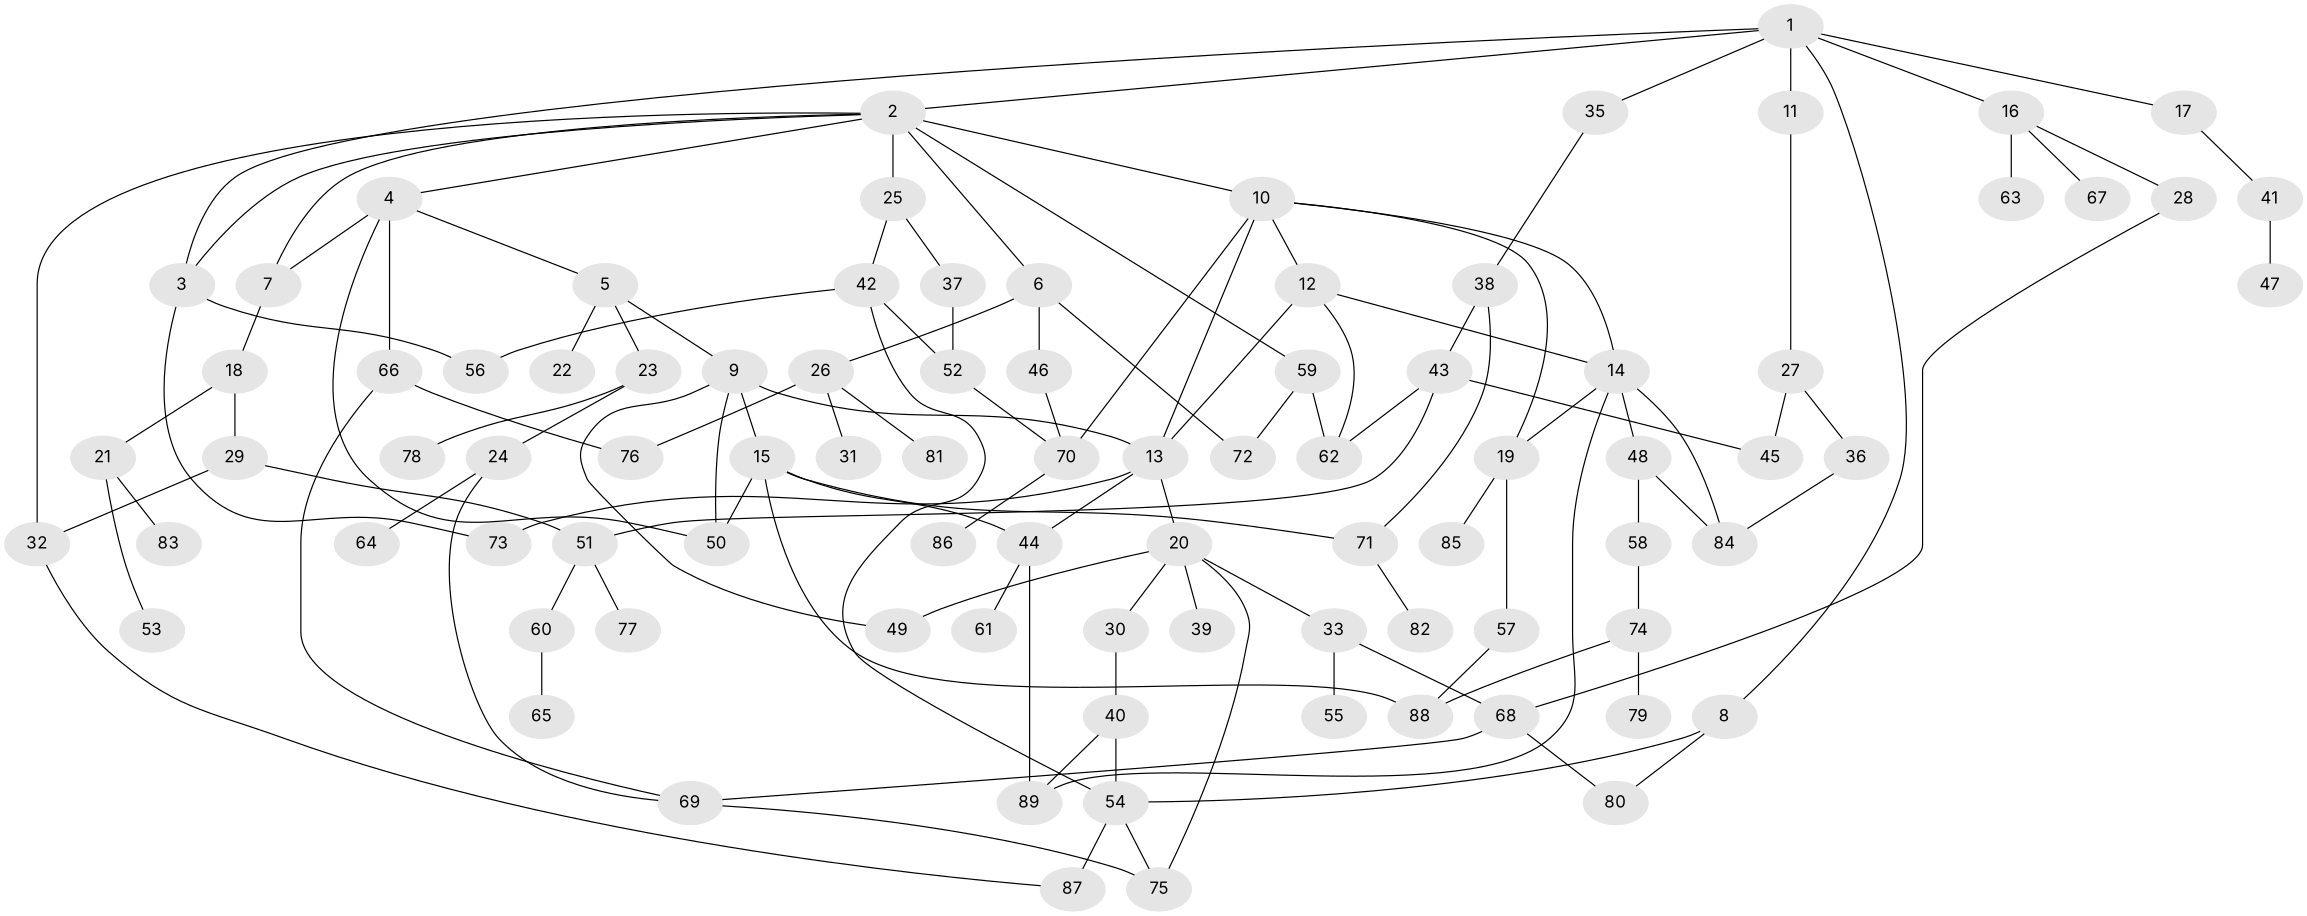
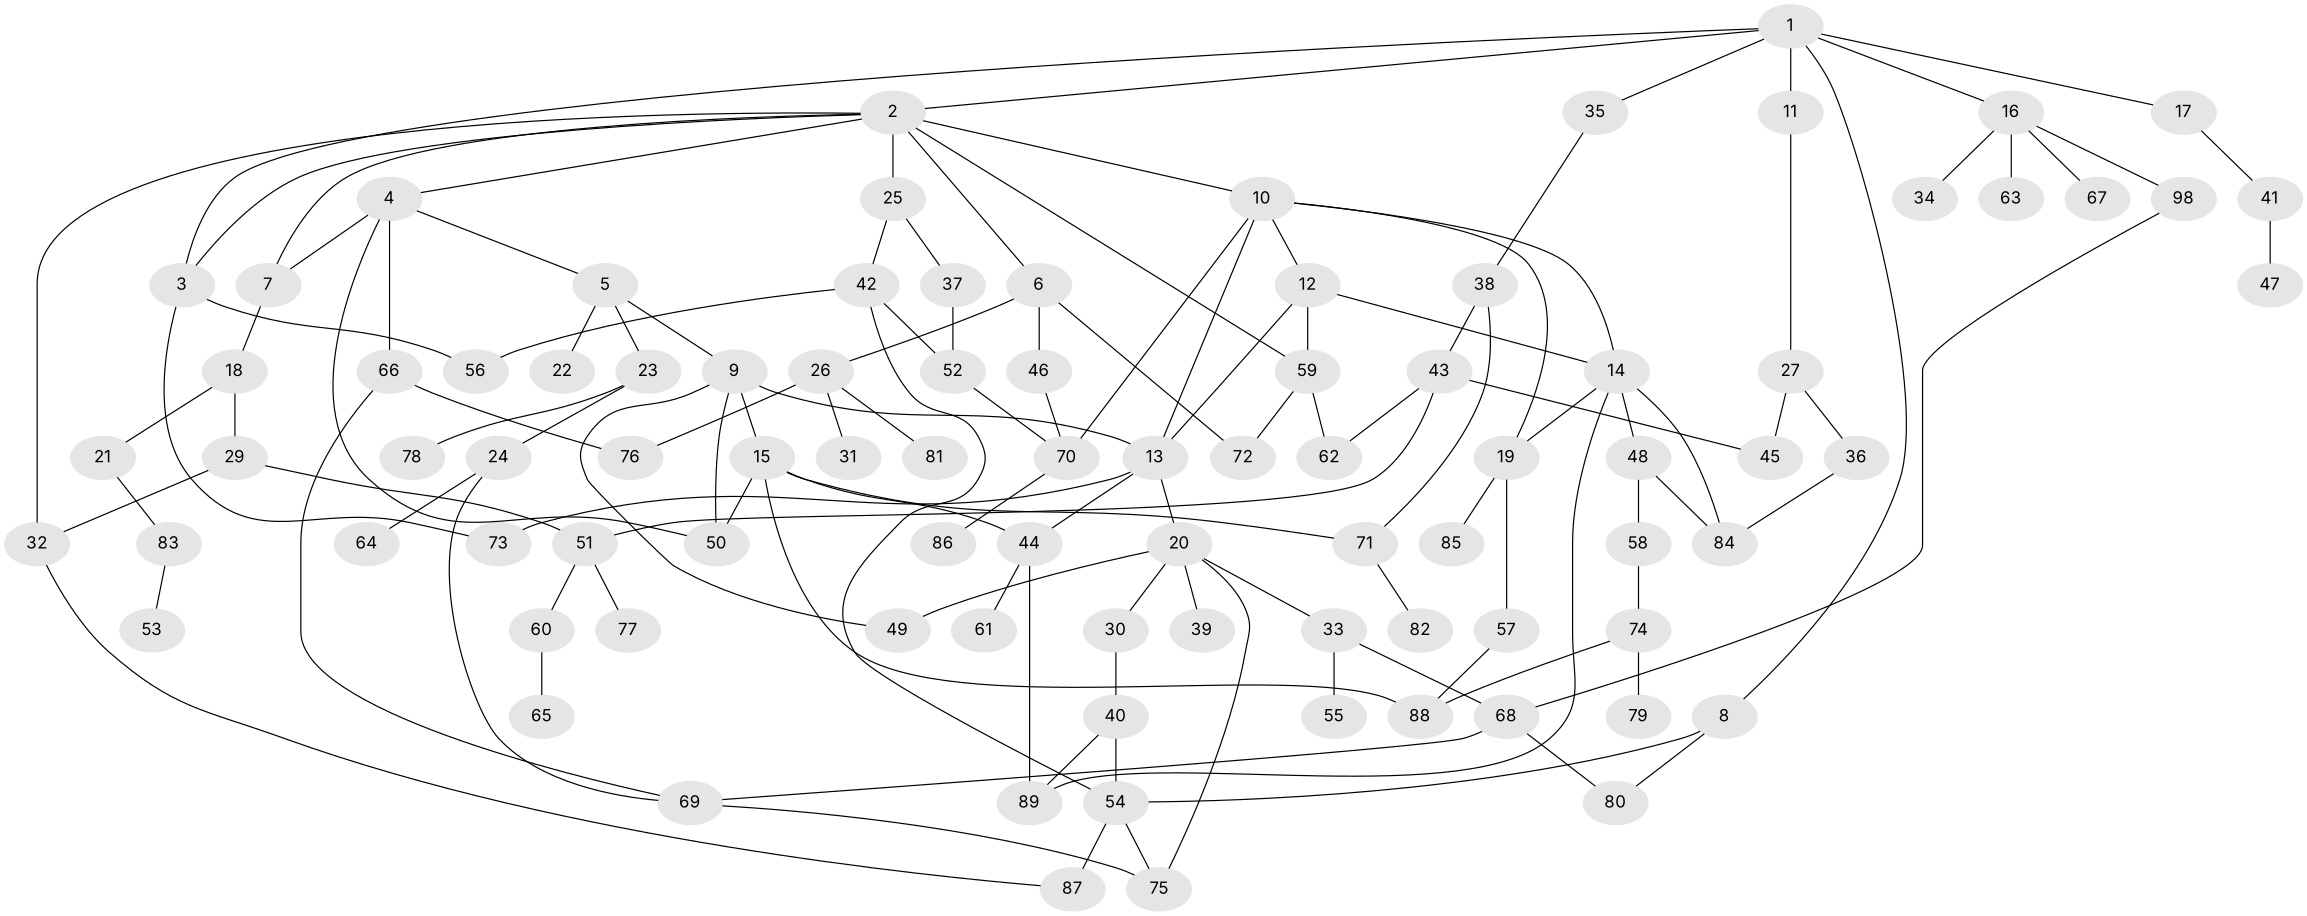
node "34": added
node "28": label "28" -> "98"
edge "12" -- "62": now "12" -- "59"
edge "21" -- "53": now "83" -- "53"
